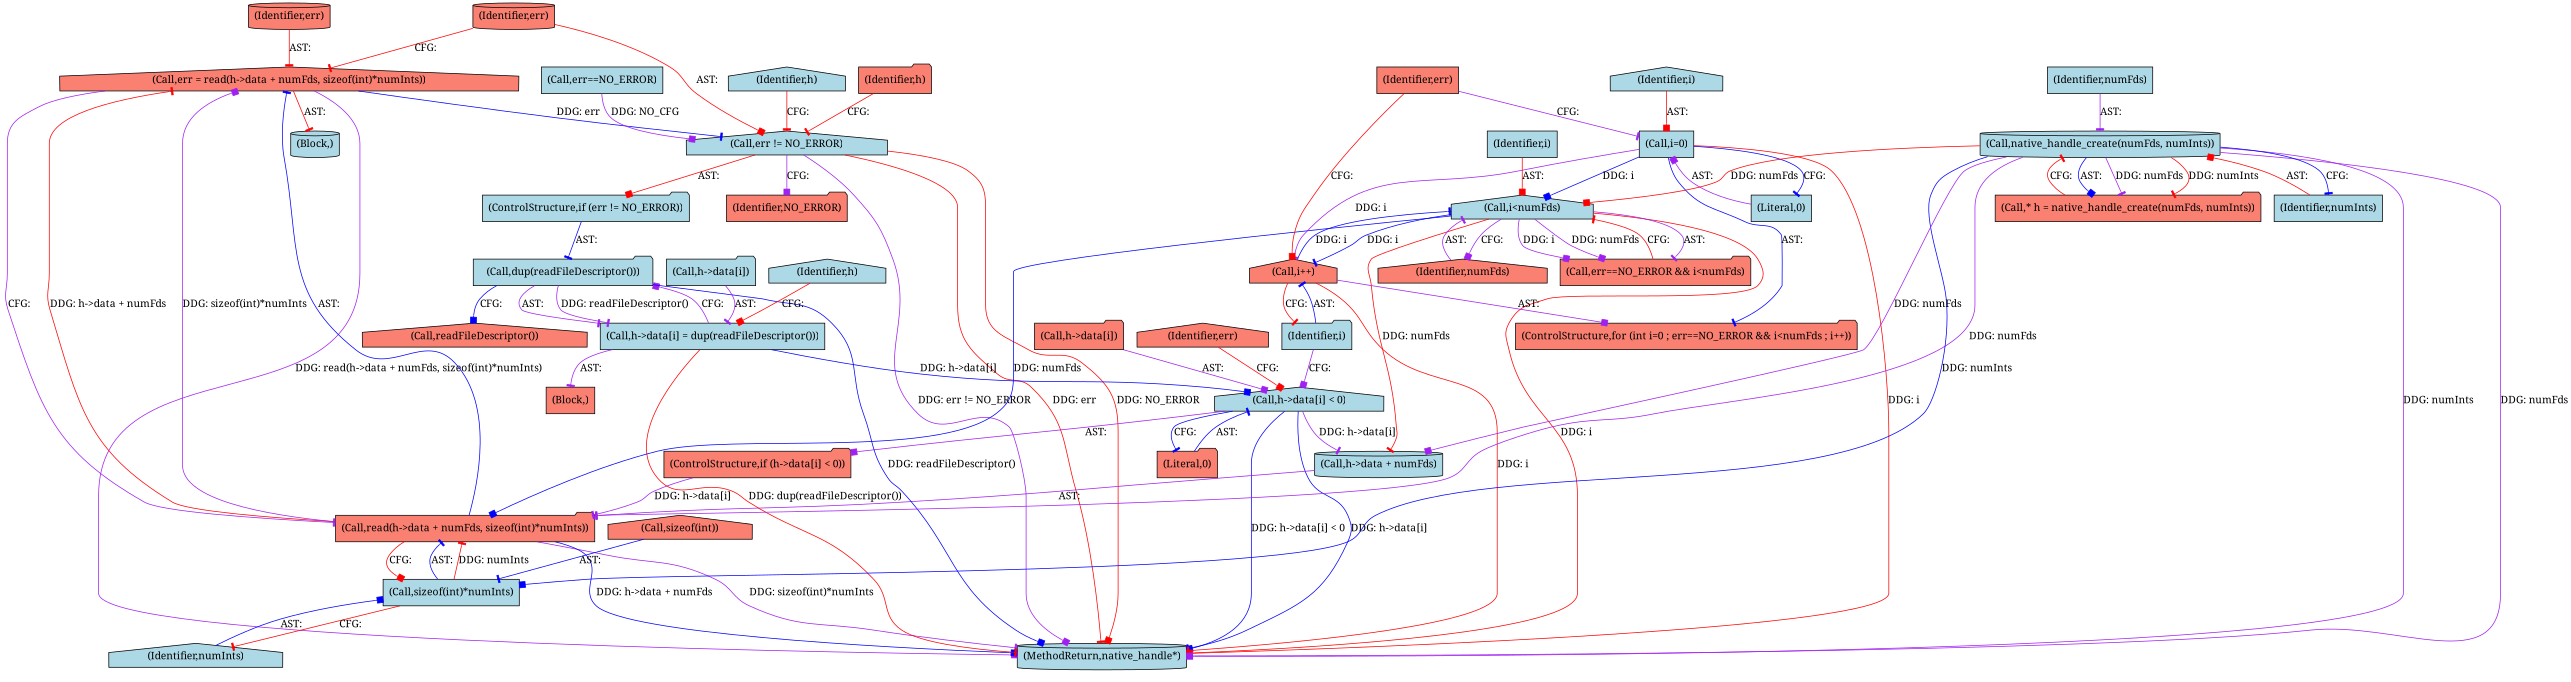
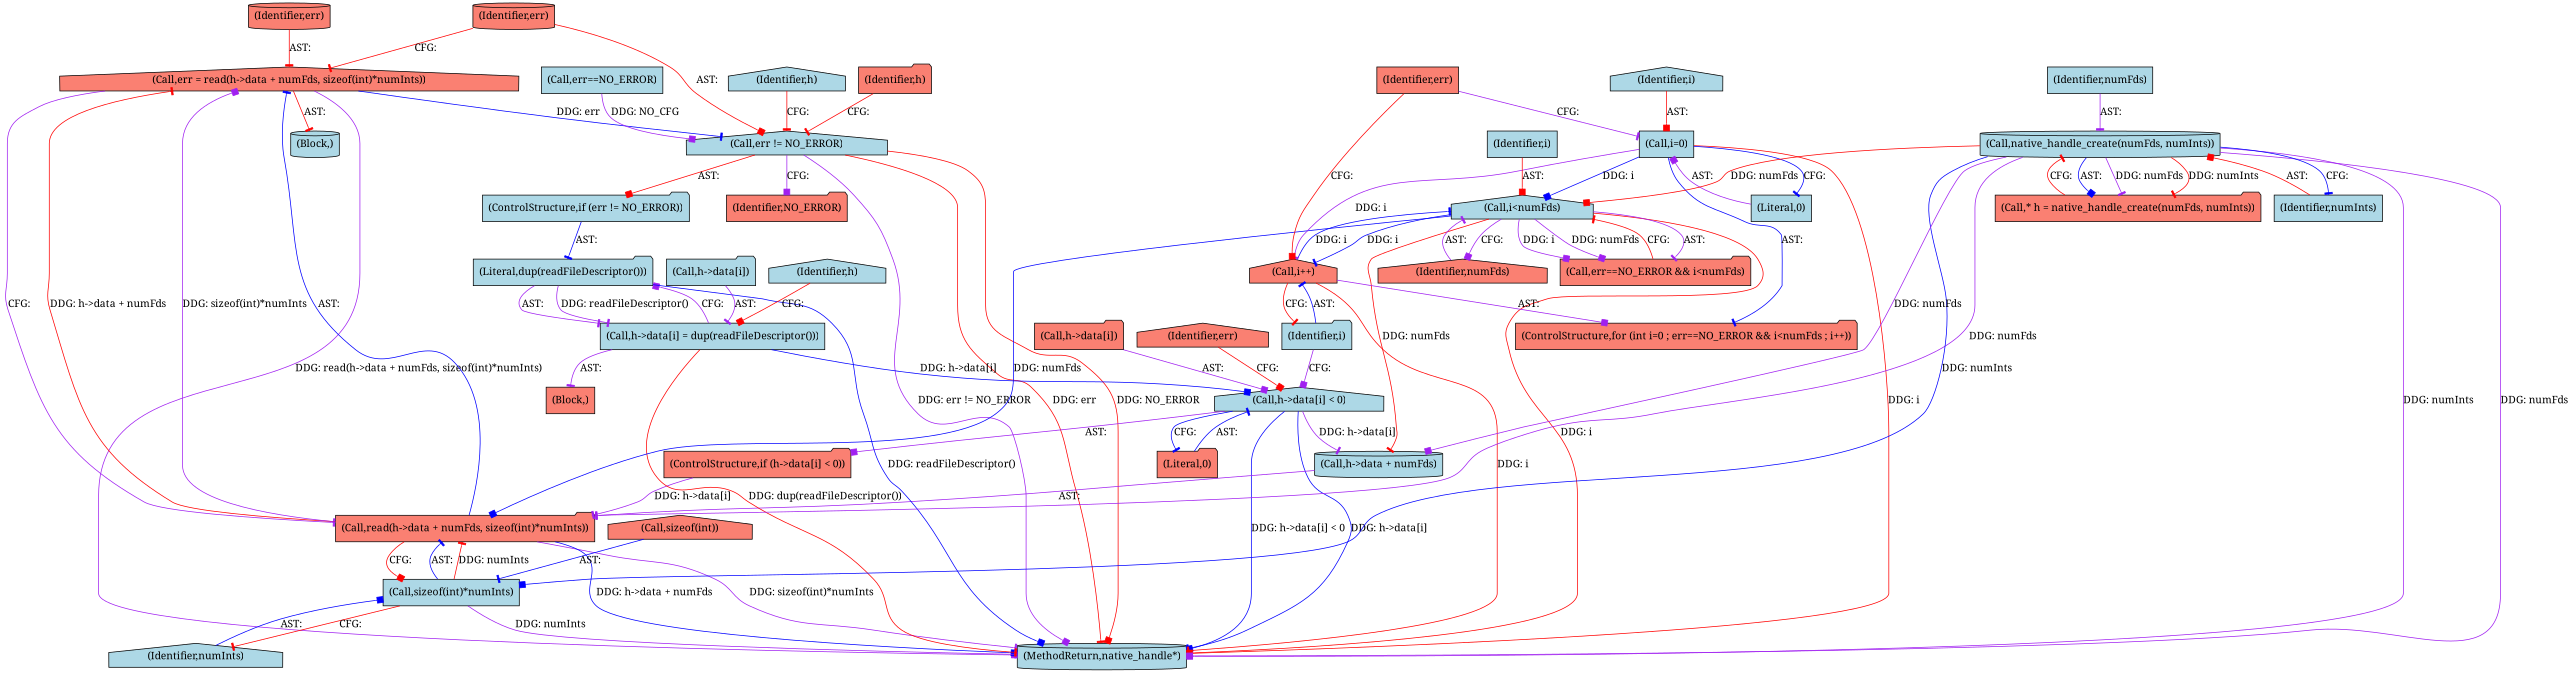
node "(Call,dup(readFileDescriptor()))": label "(Call,dup(readFileDescriptor()))" -> "(Literal,dup(readFileDescriptor()))"
node "(Call,readFileDescriptor())": removed
edge "(Call,sizeof(int)*numInts)" -> "(MethodReturn,native_handle*)": added, label "DDG: numInts"
